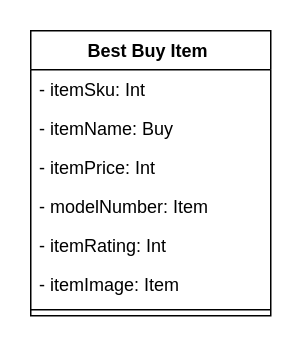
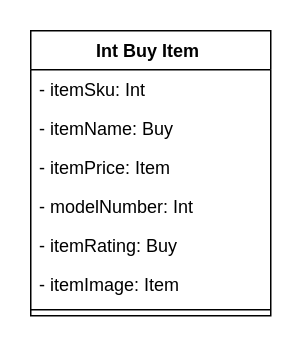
node "Best Buy Item": label "Best Buy Item" -> "Int Buy Item"
node "- itemPrice: Int": label "- itemPrice: Int" -> "- itemPrice: Item"
node "- modelNumber: Item": label "- modelNumber: Item" -> "- modelNumber: Int"
node "- itemRating: Int": label "- itemRating: Int" -> "- itemRating: Buy"
